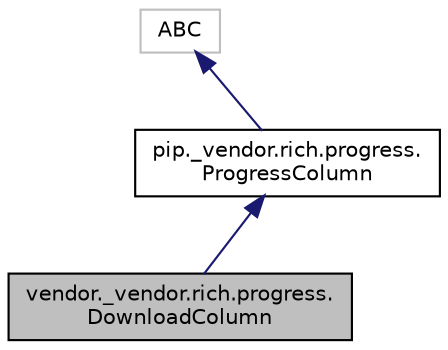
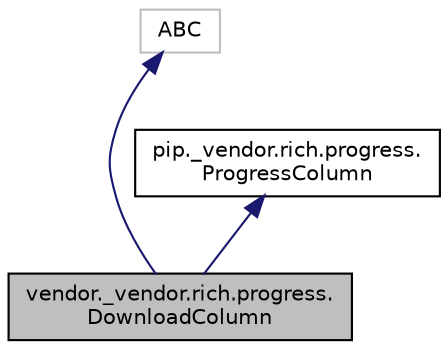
edge "pip._vendor.rich.progress. ProgressColumn" -> "ABC": now "vendor._vendor.rich.progress. DownloadColumn" -> "ABC"
